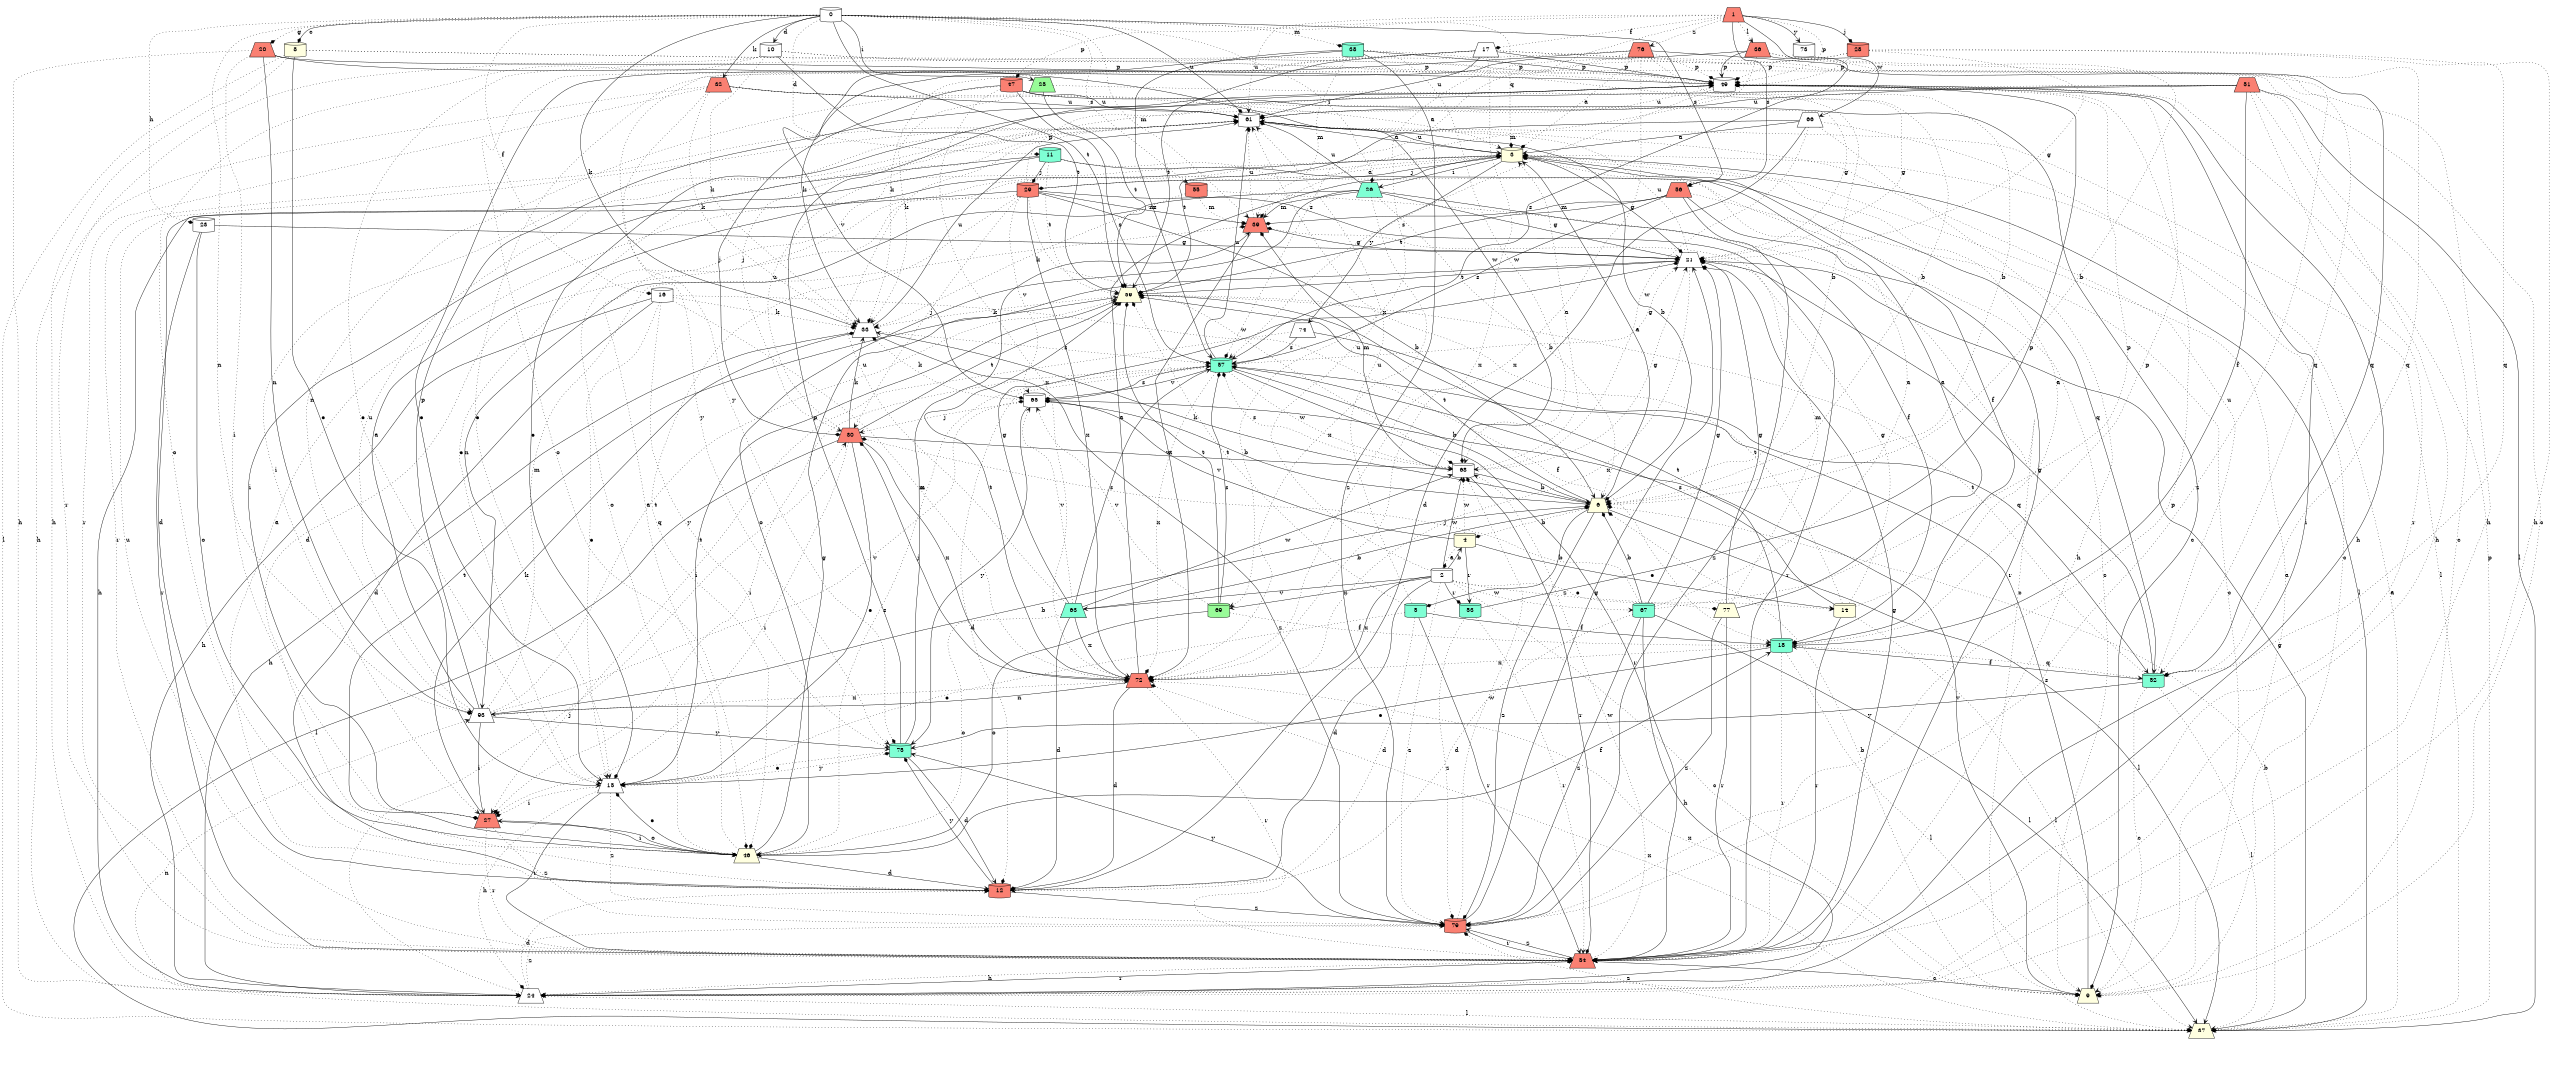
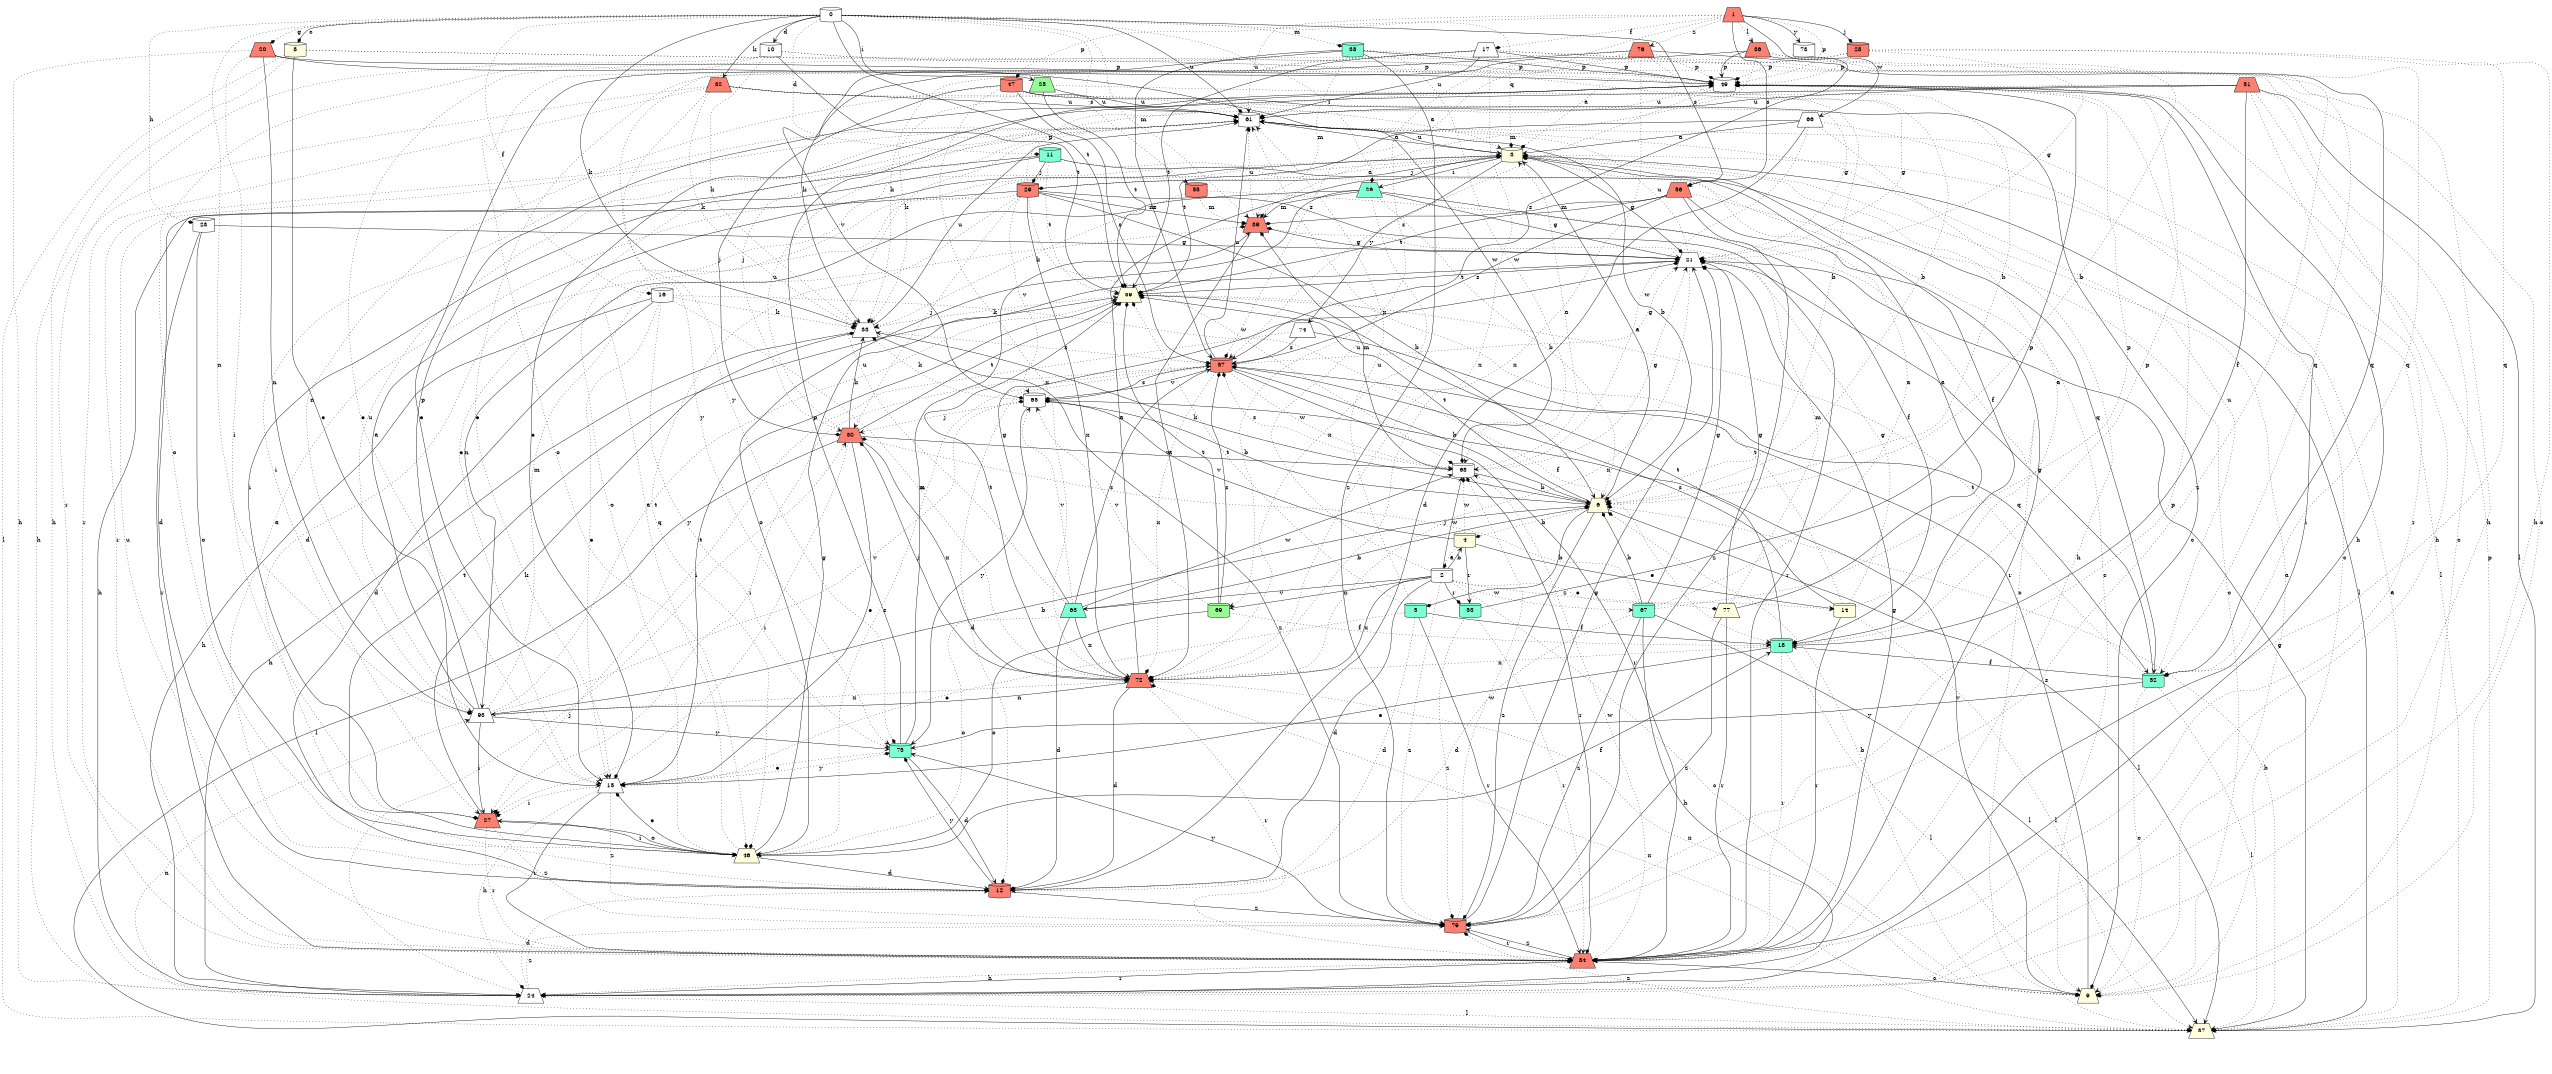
edge "26" -> "61": now "25" -> "61"
node "57": fillcolor aquamarine -> salmon
edge "18" -> "52": removed, label "q"
